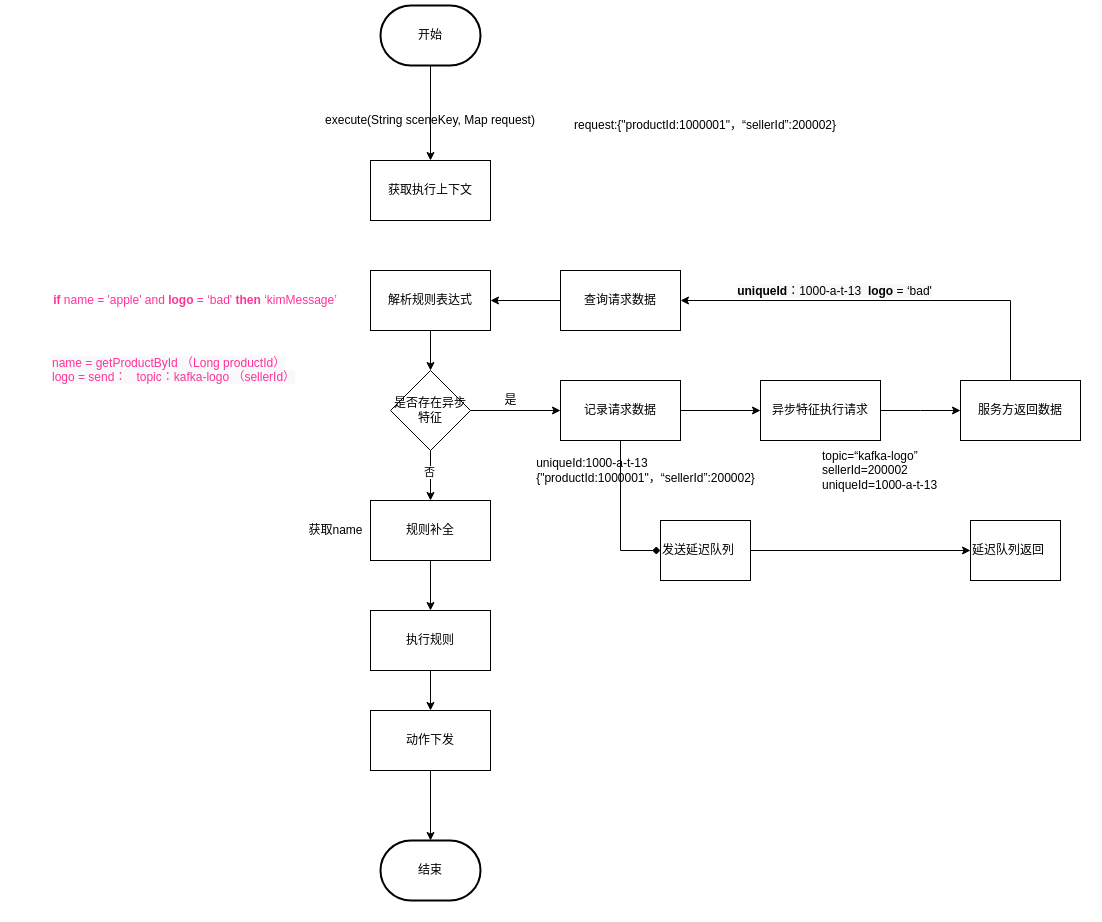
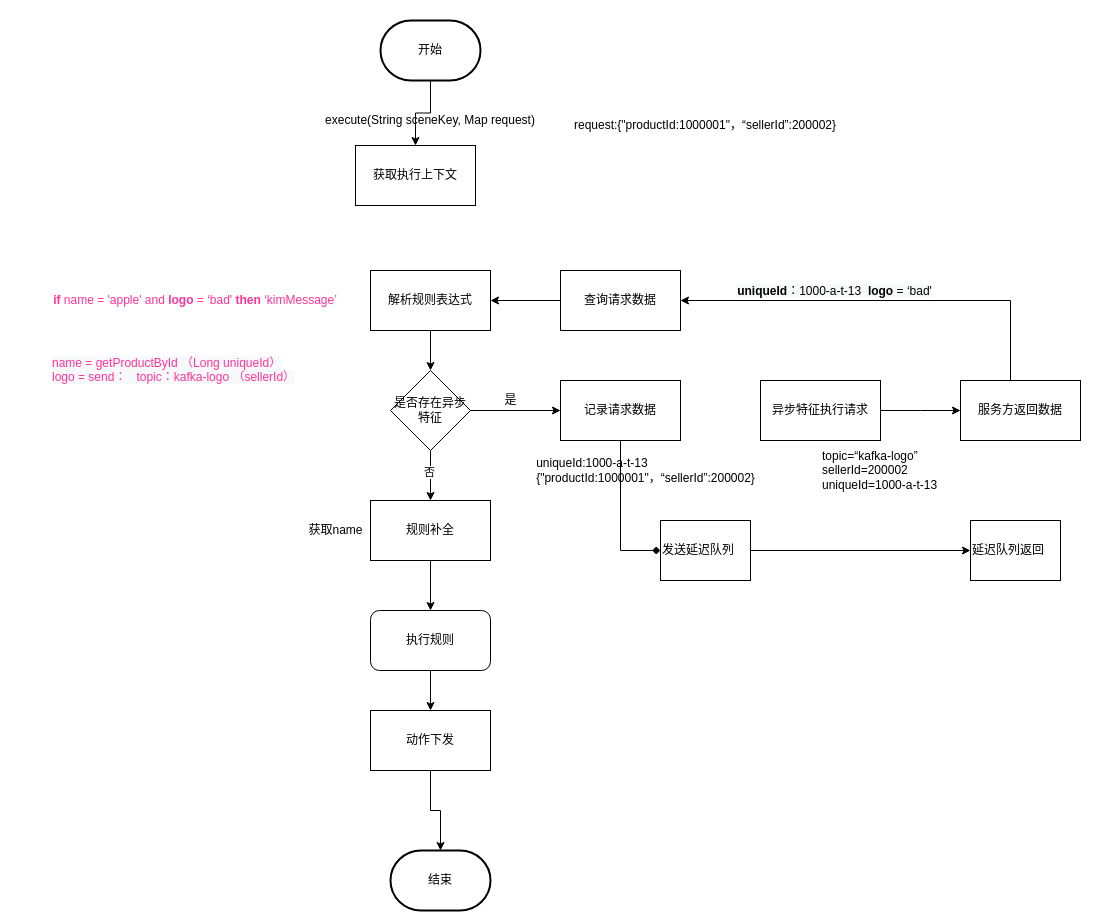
node "开始": moved (431, 36) -> (431, 51)
node "获取执行上下文": moved (431, 191) -> (416, 176)
node "name = getProductById （Long productId） logo = send： topic：kafka-logo （sellerId）": label "name = getProductById （Long productId） logo = send： topic：kafka-logo （sellerId）" -> "name = getProductById （Long uniqueId） logo = send： topic：kafka-logo （sellerId）"
edge "记录请求数据" -> "异步特征执行请求": removed
node "执行规则": shape rectangle -> rounded rectangle
node "结束": moved (431, 871) -> (441, 881)
